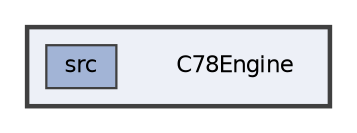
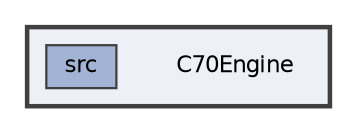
node "C78Engine": label "C78Engine" -> "C70Engine"
